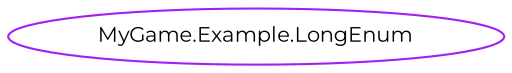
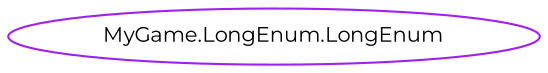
node "MyGame.Example.LongEnum": label "MyGame.Example.LongEnum" -> "MyGame.LongEnum.LongEnum"
